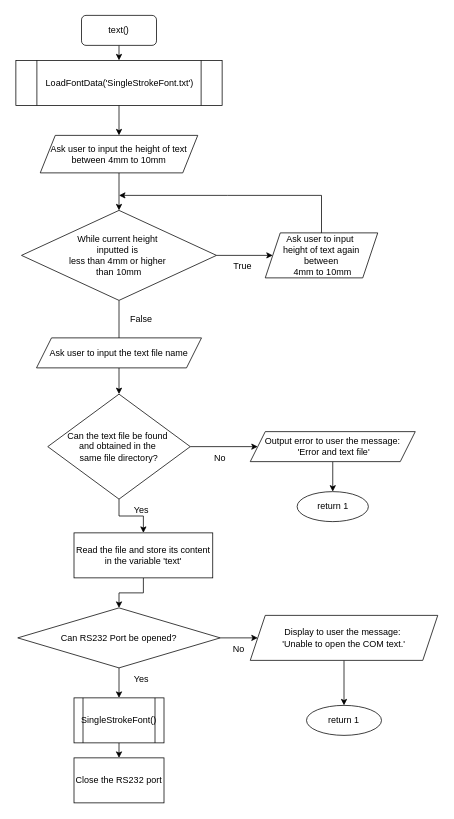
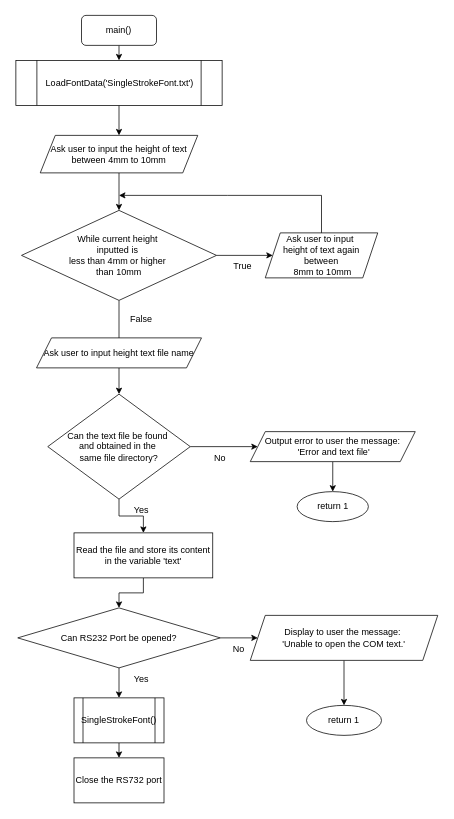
node "text()": label "text()" -> "main()"
node "Ask user to input height of text again between 4mm to 10mm": label "Ask user to input height of text again between 4mm to 10mm" -> "Ask user to input height of text again between 8mm to 10mm"
node "Ask user to input the text file name": label "Ask user to input the text file name" -> "Ask user to input height text file name"
node "Close the RS232 port": label "Close the RS232 port" -> "Close the RS732 port"
